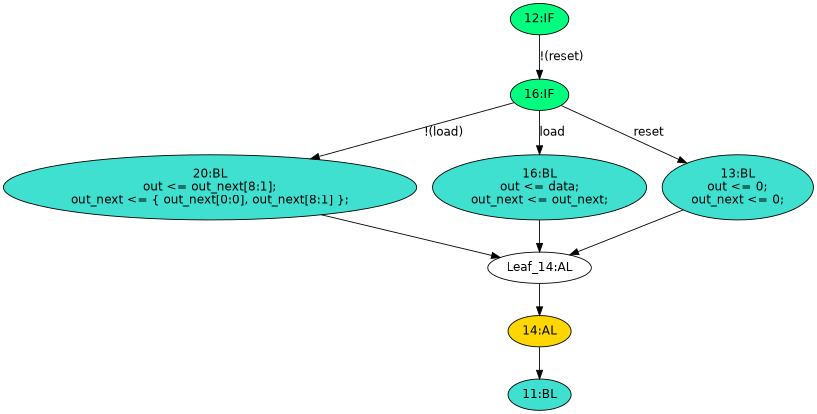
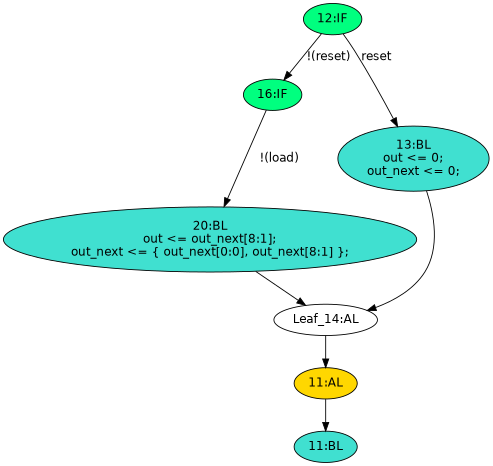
edge "16:IF" -> "13:BL out <= 0; out_next <= 0;": now "12:IF" -> "13:BL out <= 0; out_next <= 0;"
node "16:BL out <= data; out_next <= out_next;": removed
node "14:AL": label "14:AL" -> "11:AL"
